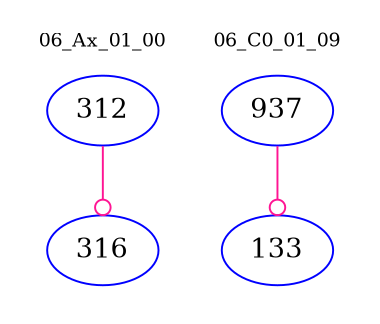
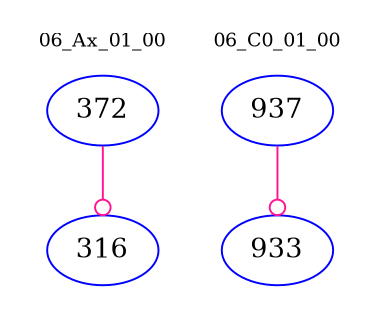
cluster "06_C0_01_09": label "06_C0_01_09" -> "06_C0_01_00"
node "312": label "312" -> "372"
node "133": label "133" -> "933"
